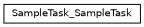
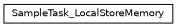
node "SampleTask_SampleTask": label "SampleTask_SampleTask" -> "SampleTask_LocalStoreMemory"
